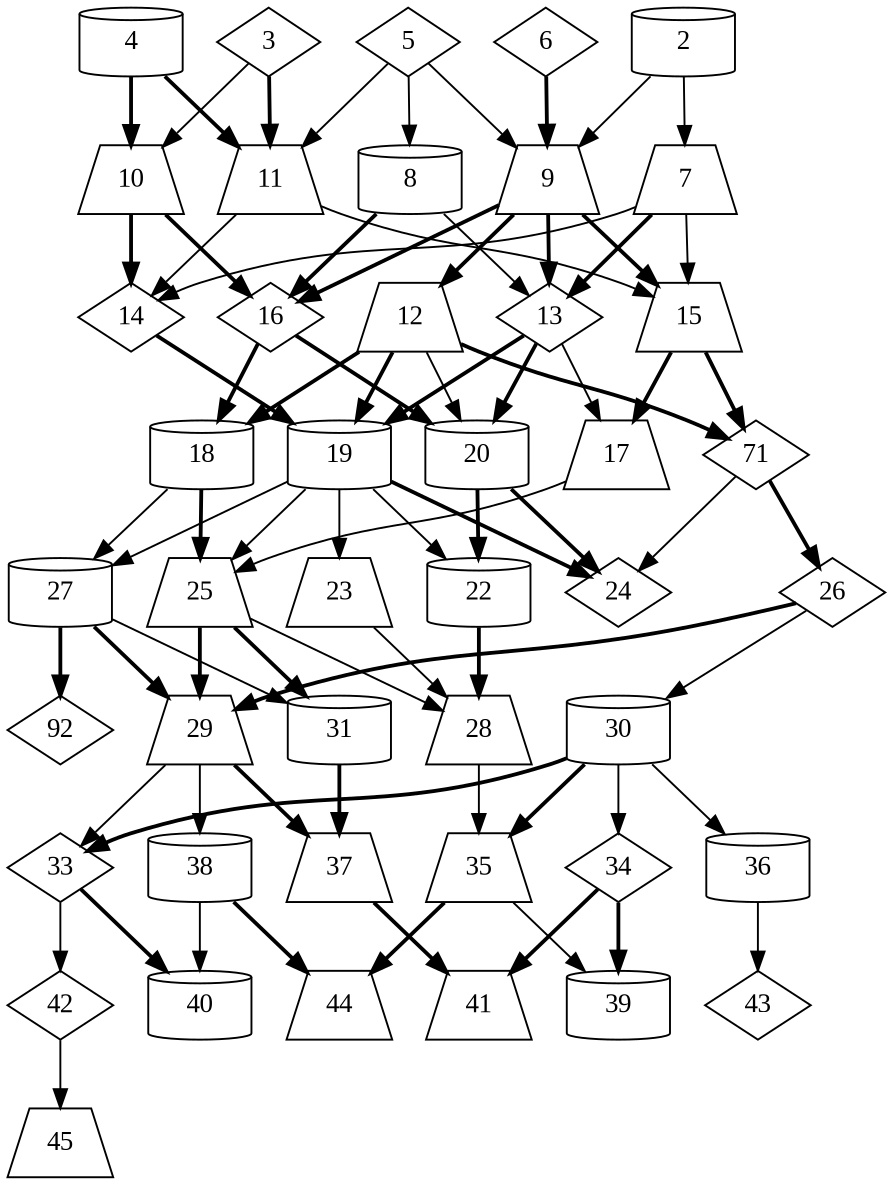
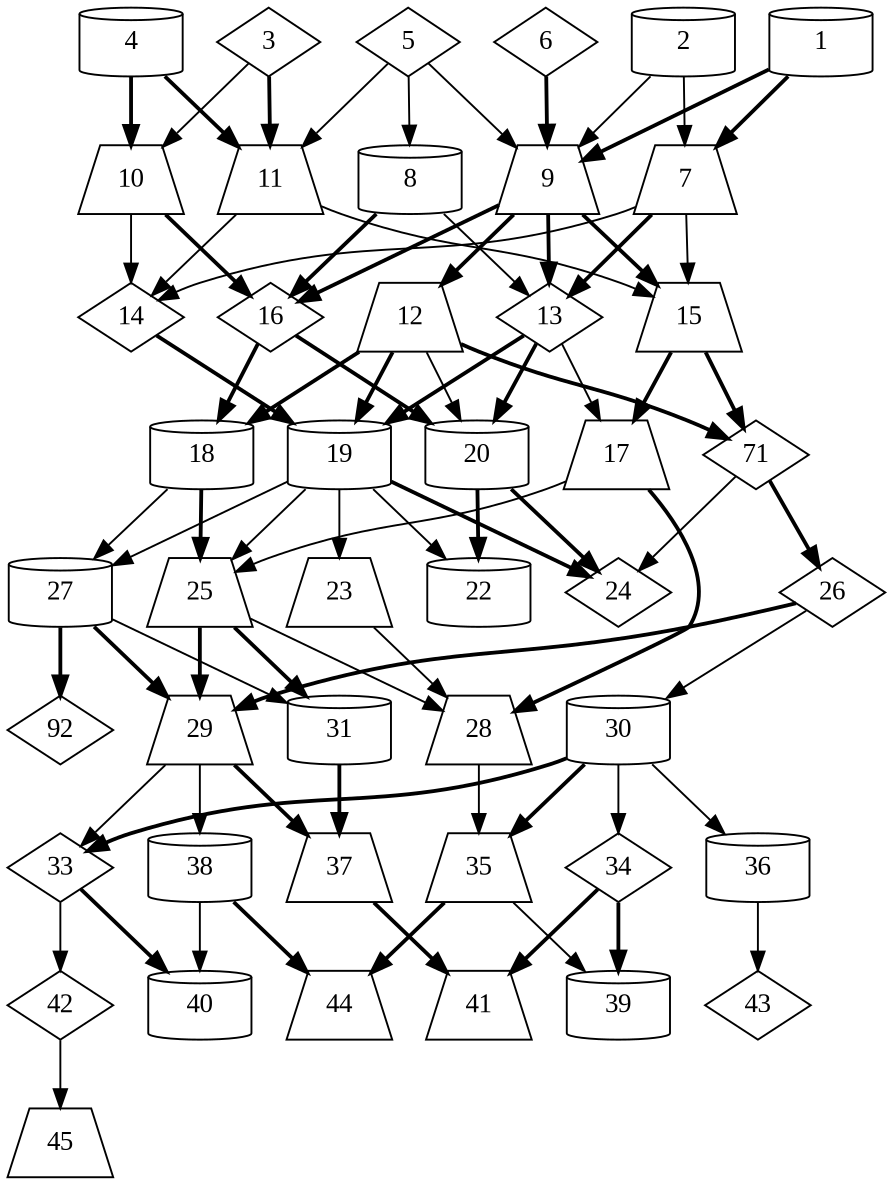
node "1": added
edge "10" -> "14": style bold -> solid
edge "22" -> "28": now "17" -> "28"
